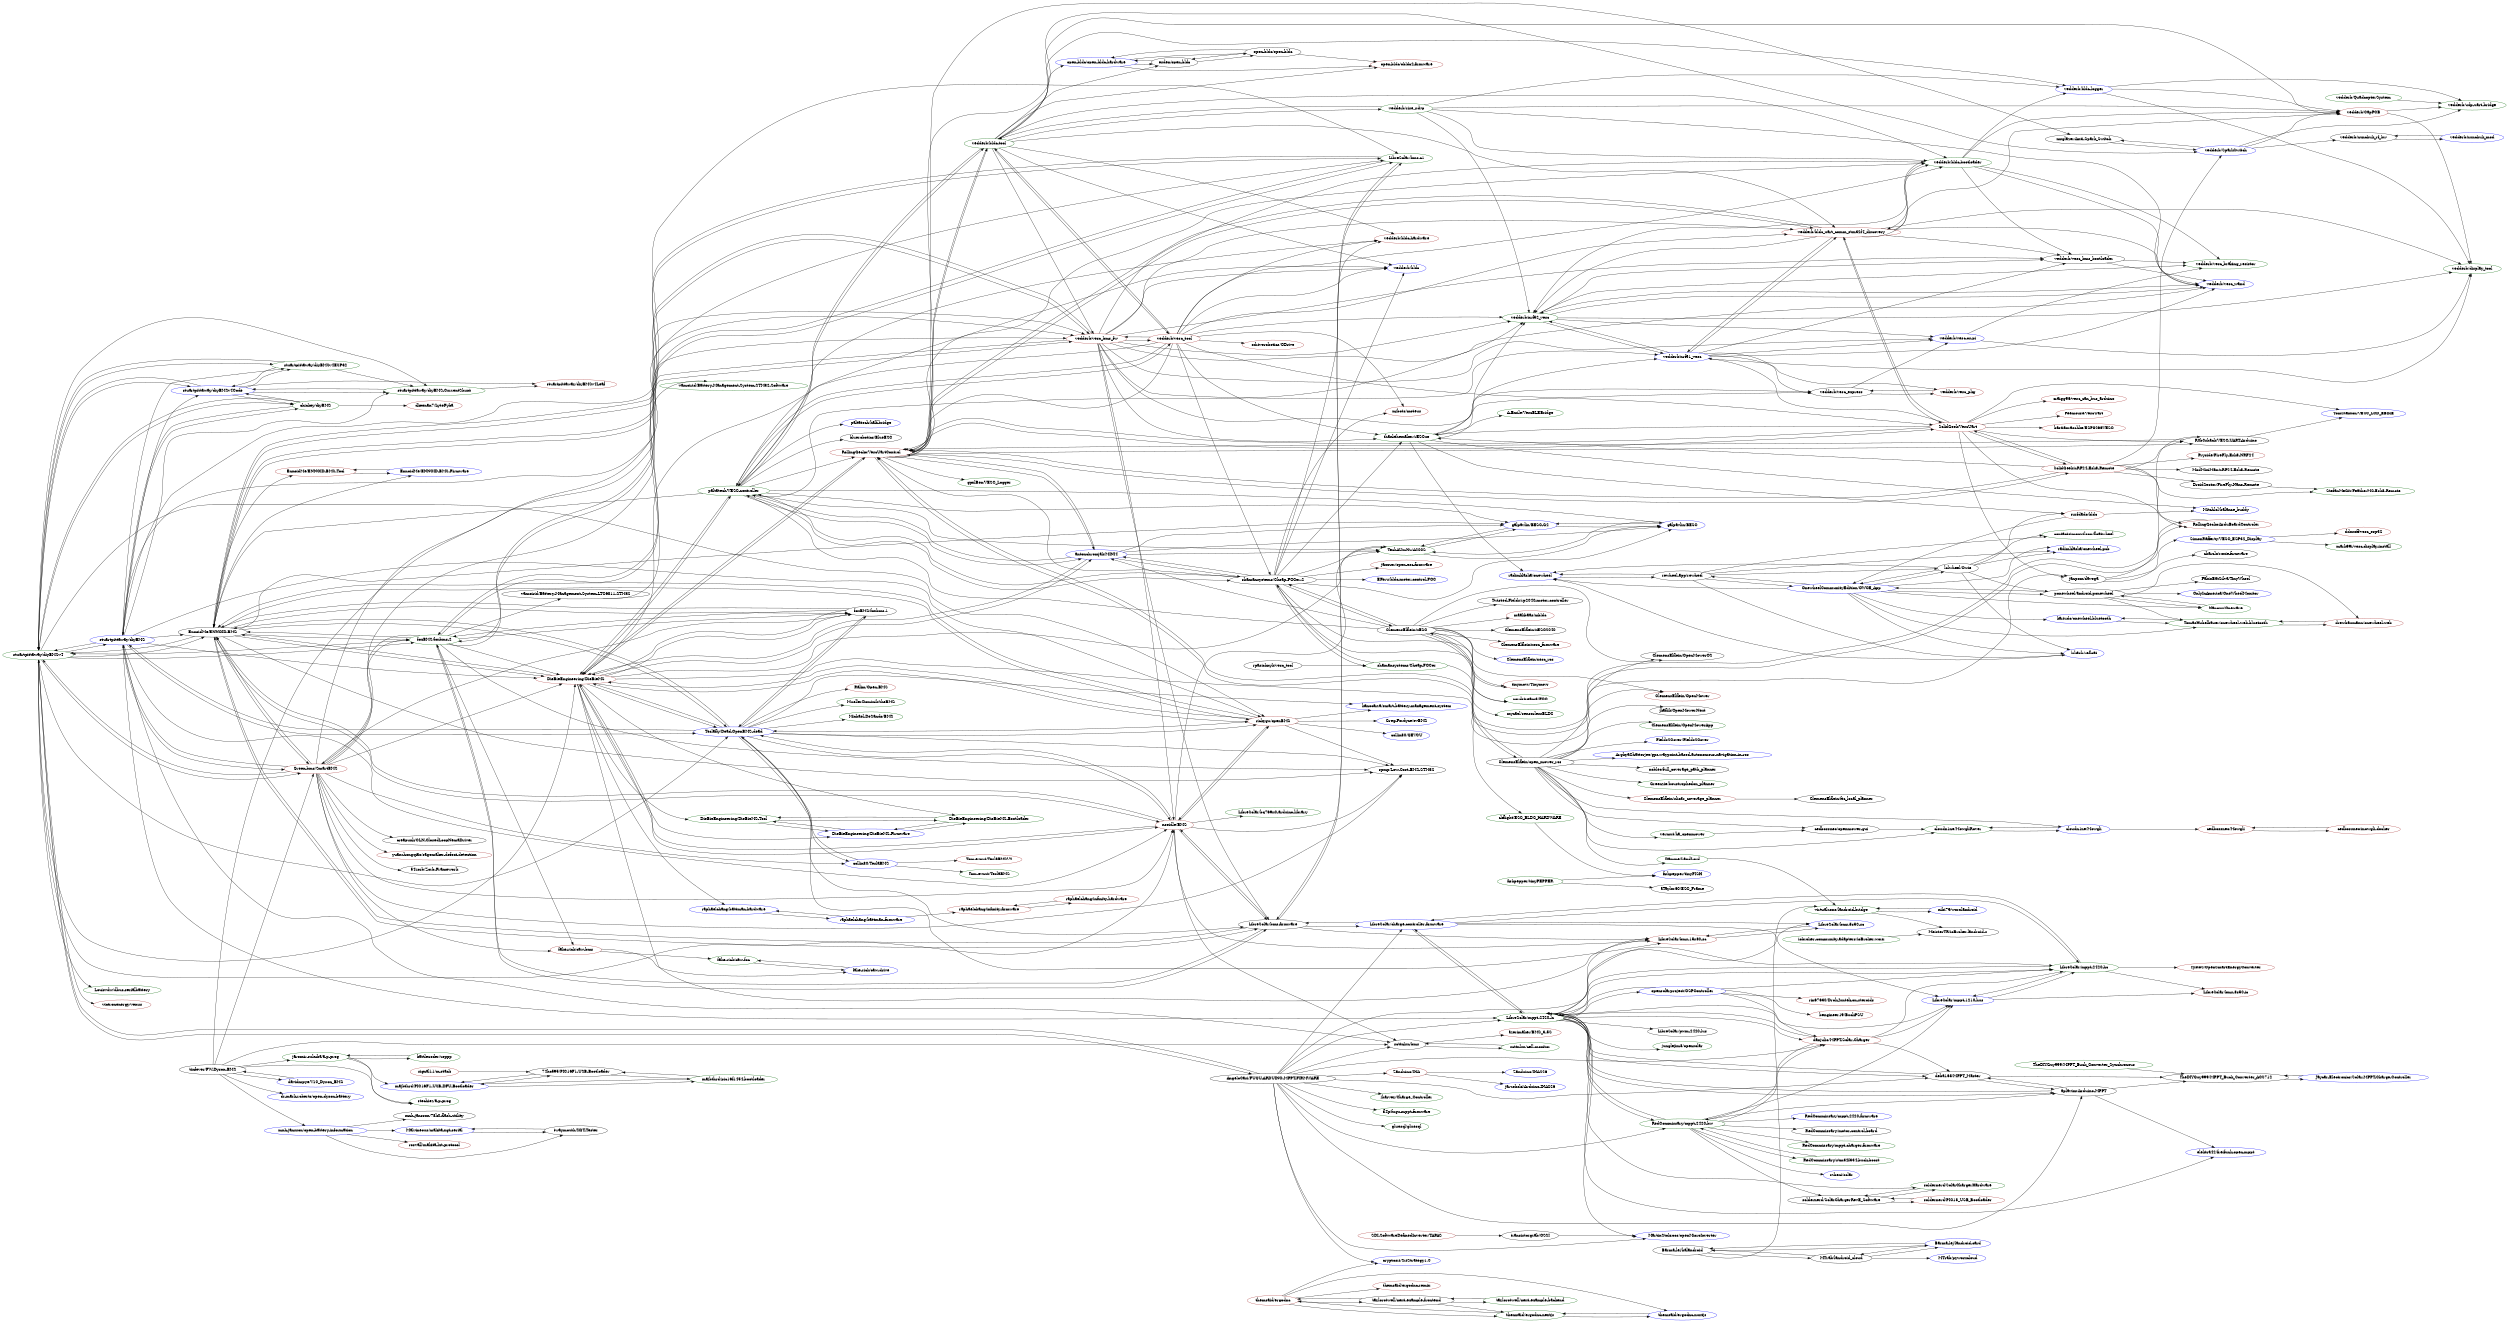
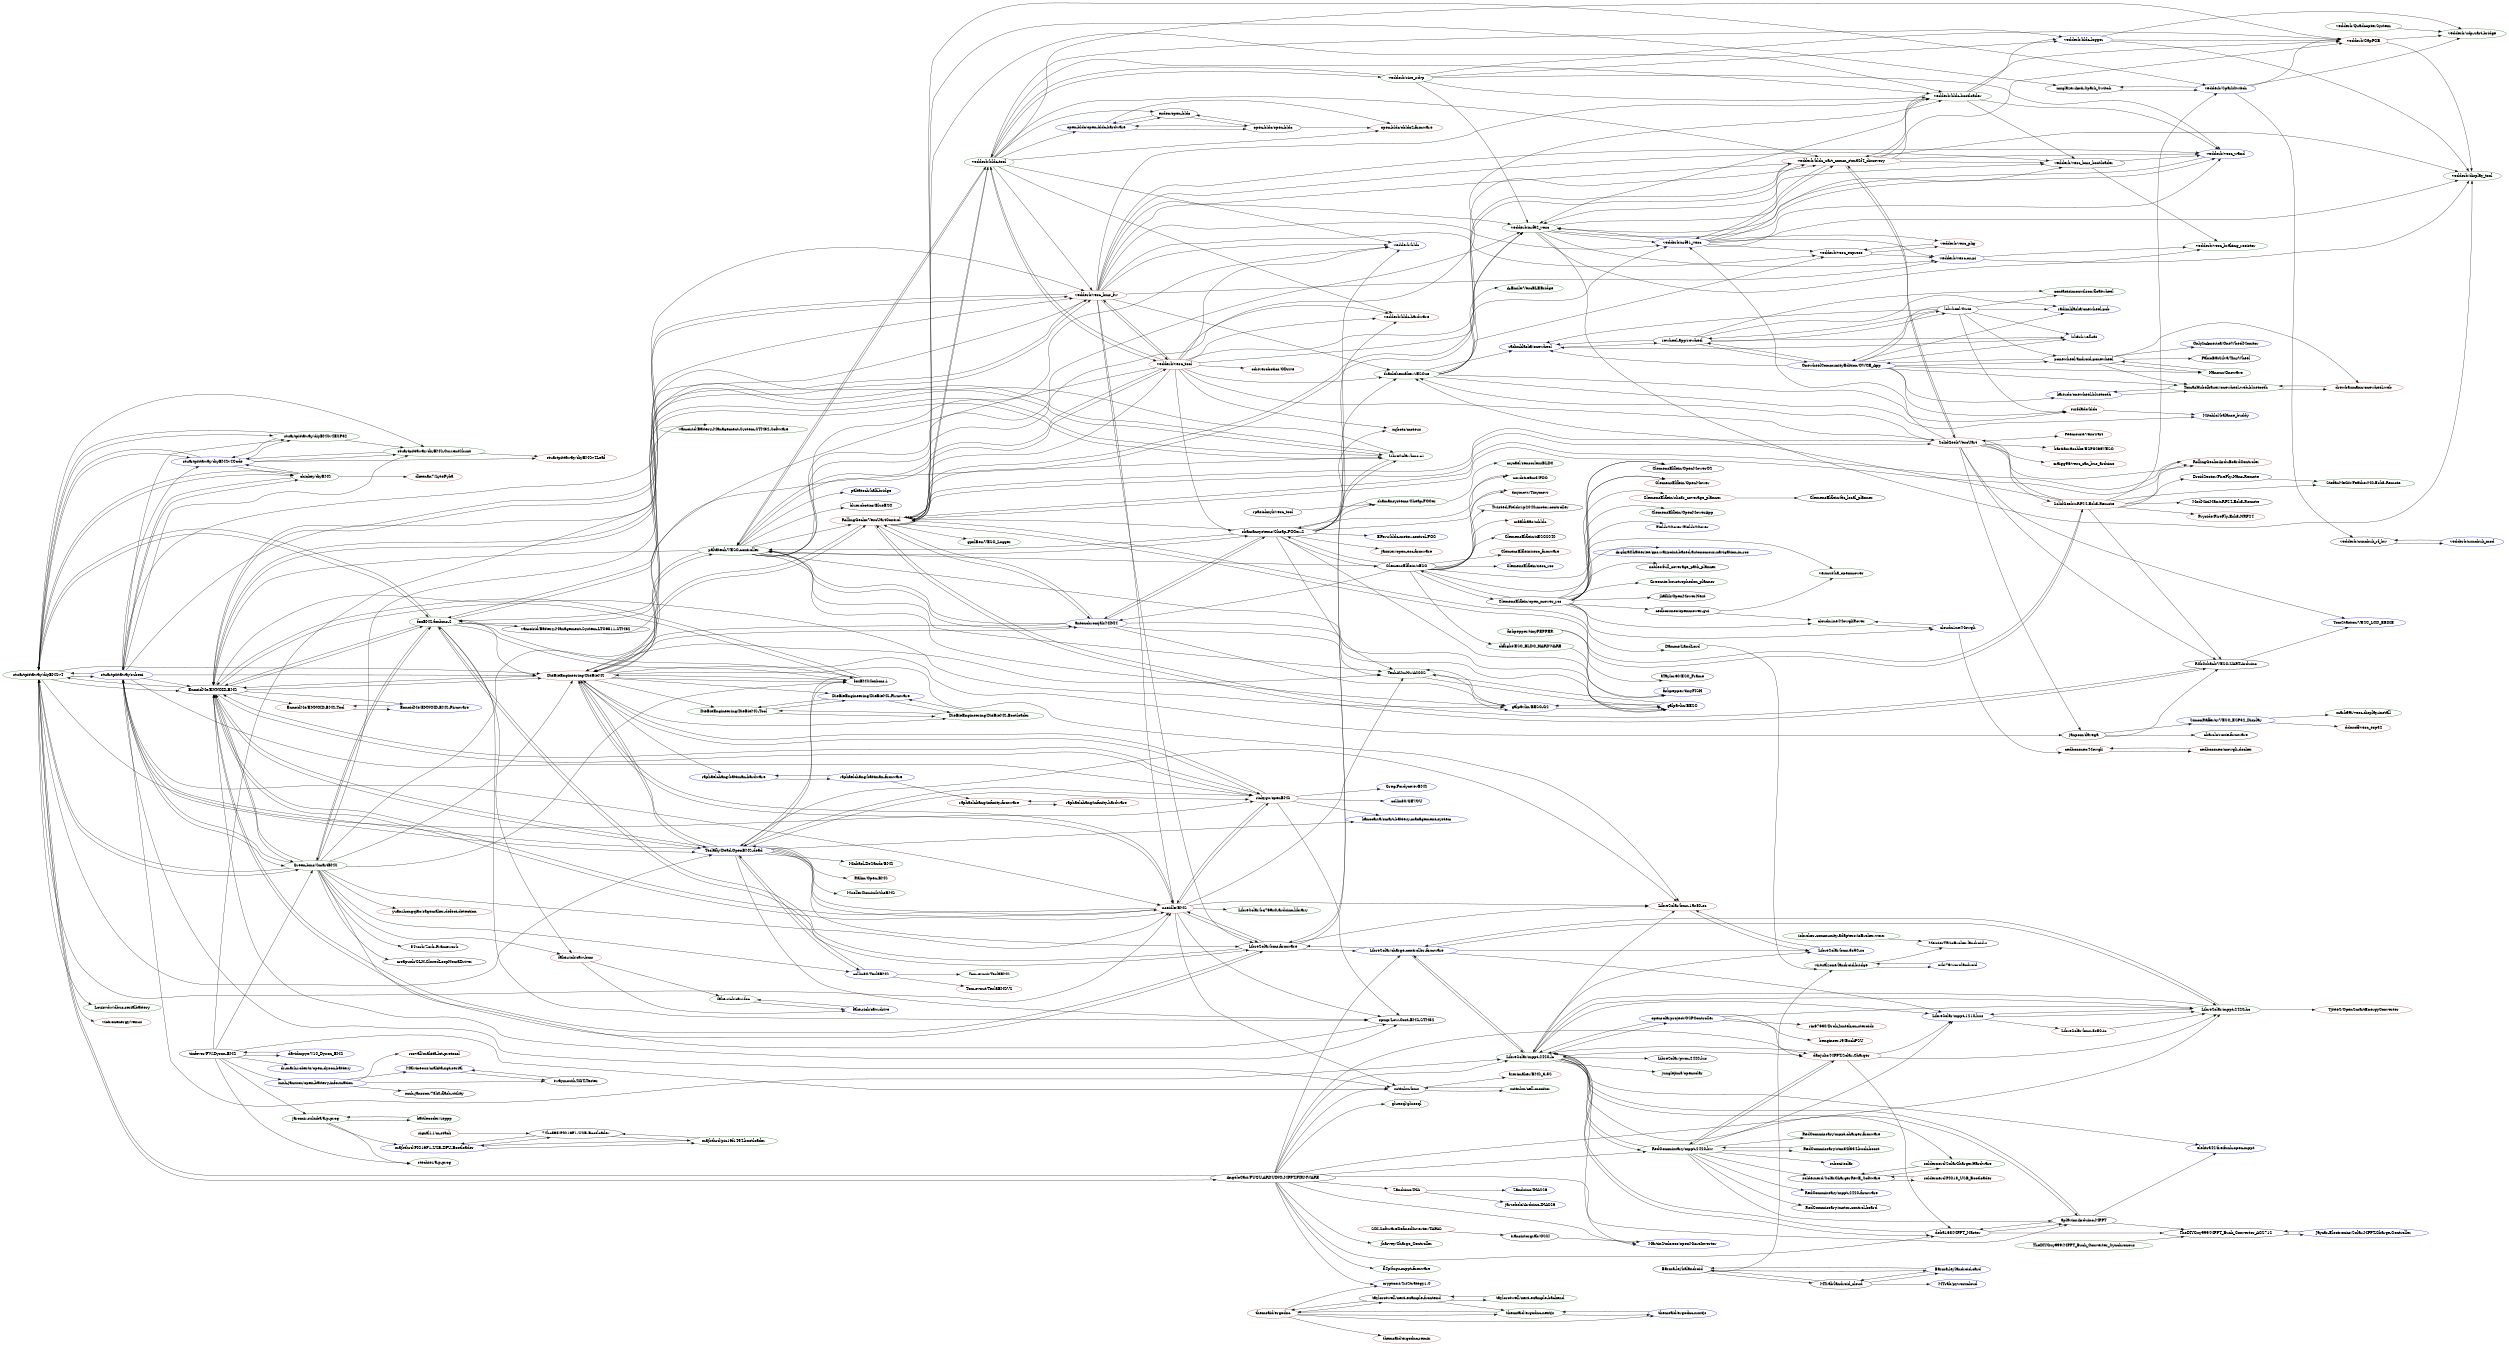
edge "vedderb/bldc-bootloader" -> "vedderb/vesc_braking_resistor": removed
edge "lolwheel/Owie" -> "rewheel-app/rewheel": added
edge "surfdado/bldc" -> "OnewheelCommunityEdition/OWCE_App": reversed
node "stuartpittaway/diyBMS": label "stuartpittaway/diyBMS" -> "stuartpittaway/szbeni"
node "Green-bms/SmartBMS": color brown -> darkgreen
edge "vermut/ha_openmower" -> "cedbossneo/openmower-gui": reversed
edge "LibreSolar/mppt-2420-hc" -> "LibreSolar/bms-8s50-ic": reversed
